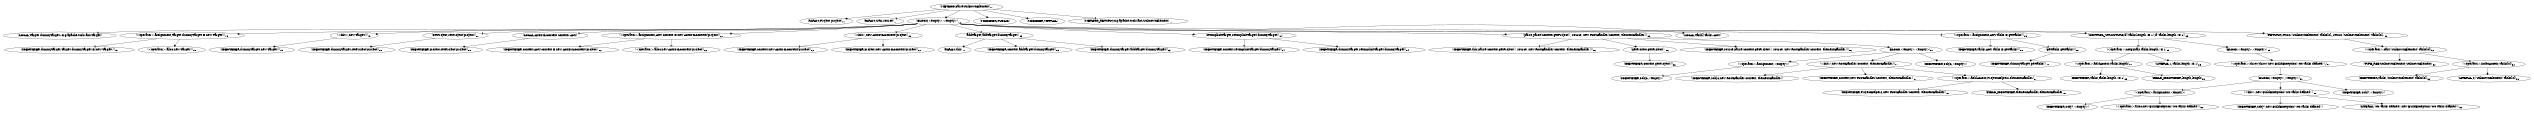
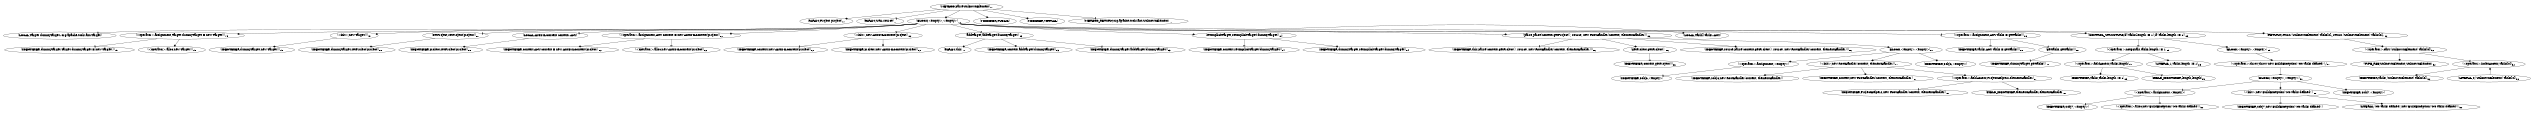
edge "(getTasks,getTasks())" -> "(IDENTIFIER,dummyTarget,getTasks())": arrowhead dot -> tee
edge "(<operator>.notEquals,tasks.length != 1)" -> "(<operator>.fieldAccess,tasks.length)": arrowhead tee -> diamond
edge "(<operator>.indexAccess,tasks[0])" -> "(LITERAL,0,(UnknownElement) tasks[0])": reversed
